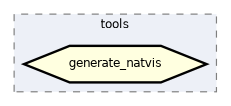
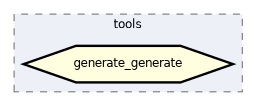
node "generate_natvis": label "generate_natvis" -> "generate_generate"
